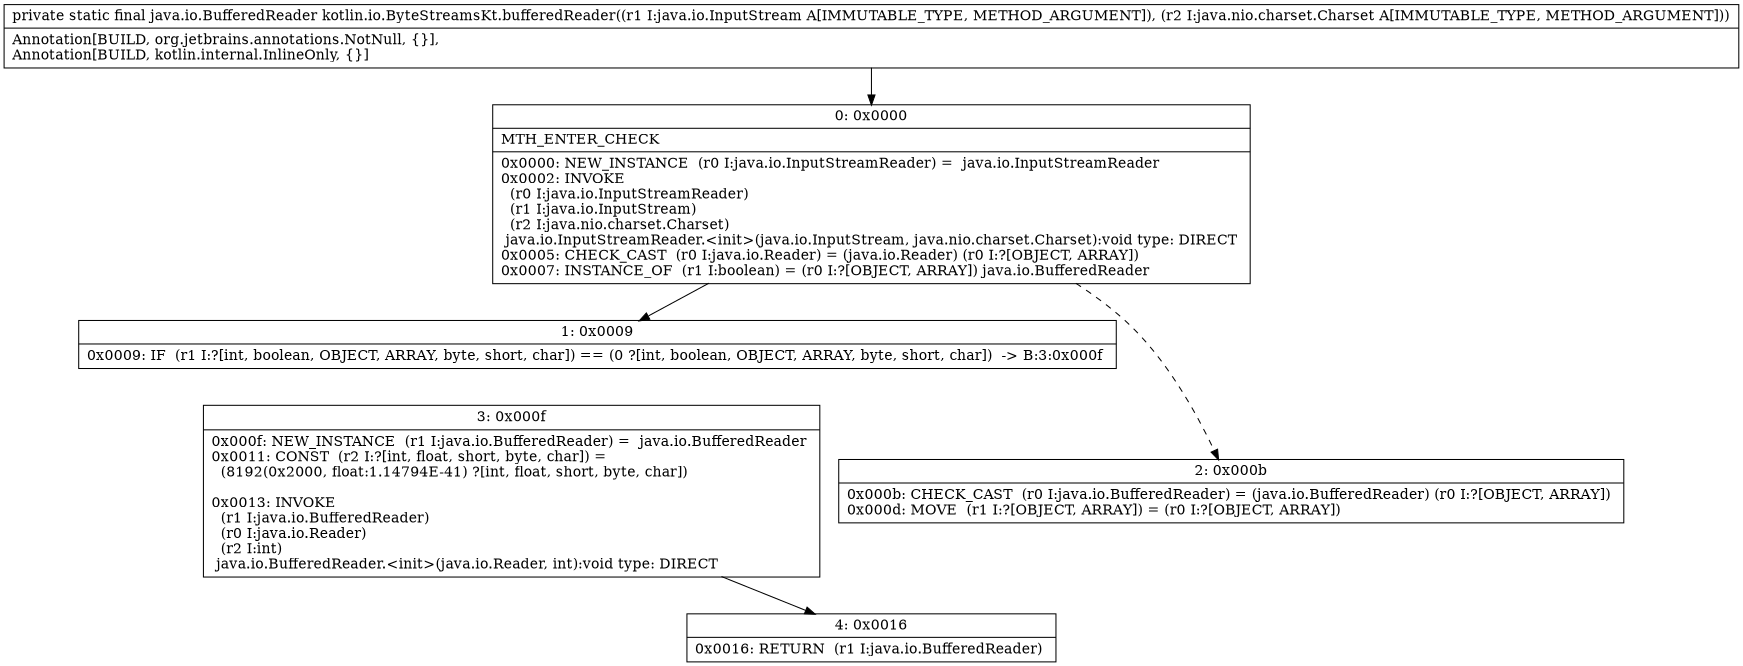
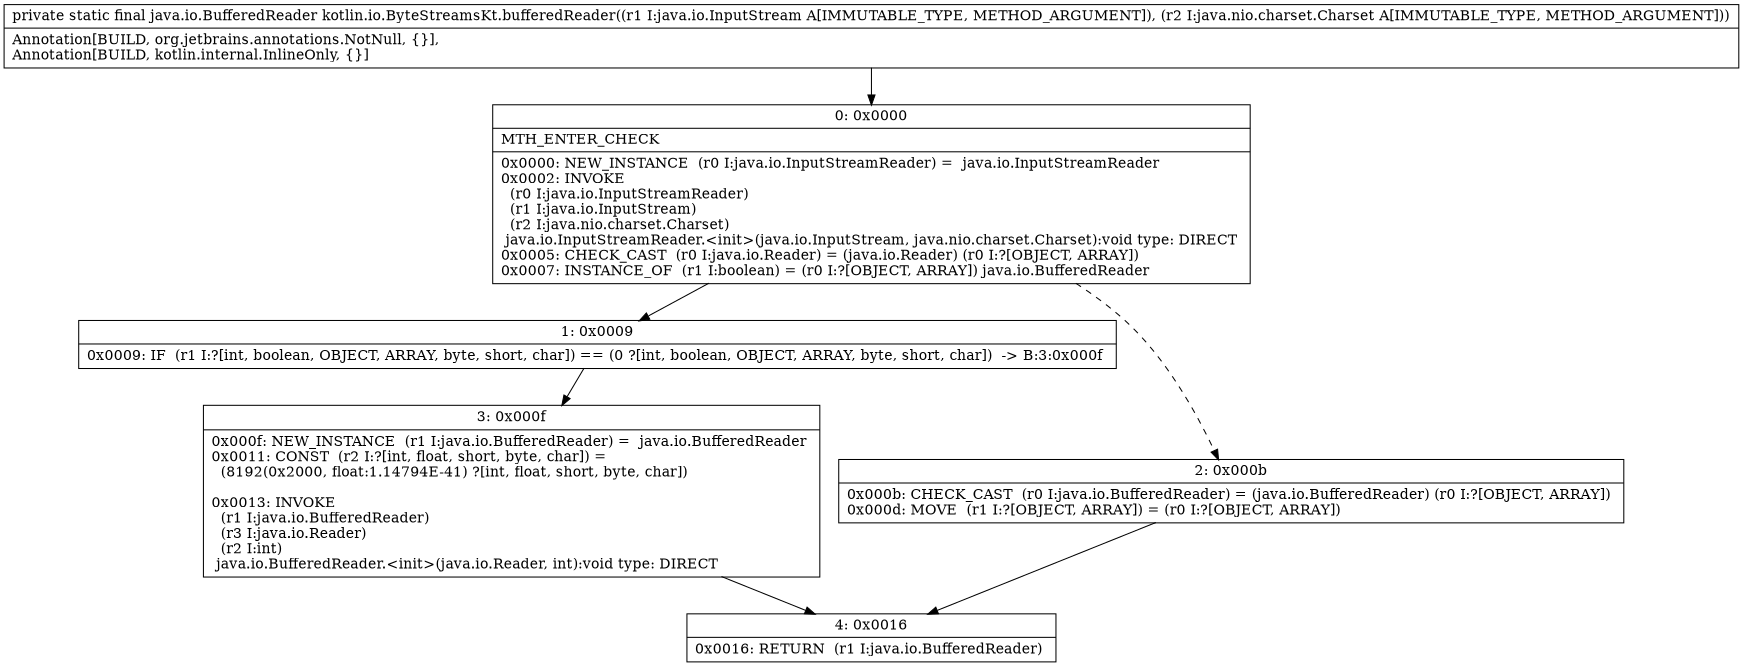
edge "1: 0x0009" -> "3: 0x000f": added
node "3: 0x000f": text "(r0 I:java.io.Reader)" -> "(r3 I:java.io.Reader)"
edge "2: 0x000b" -> "4: 0x0016": added
